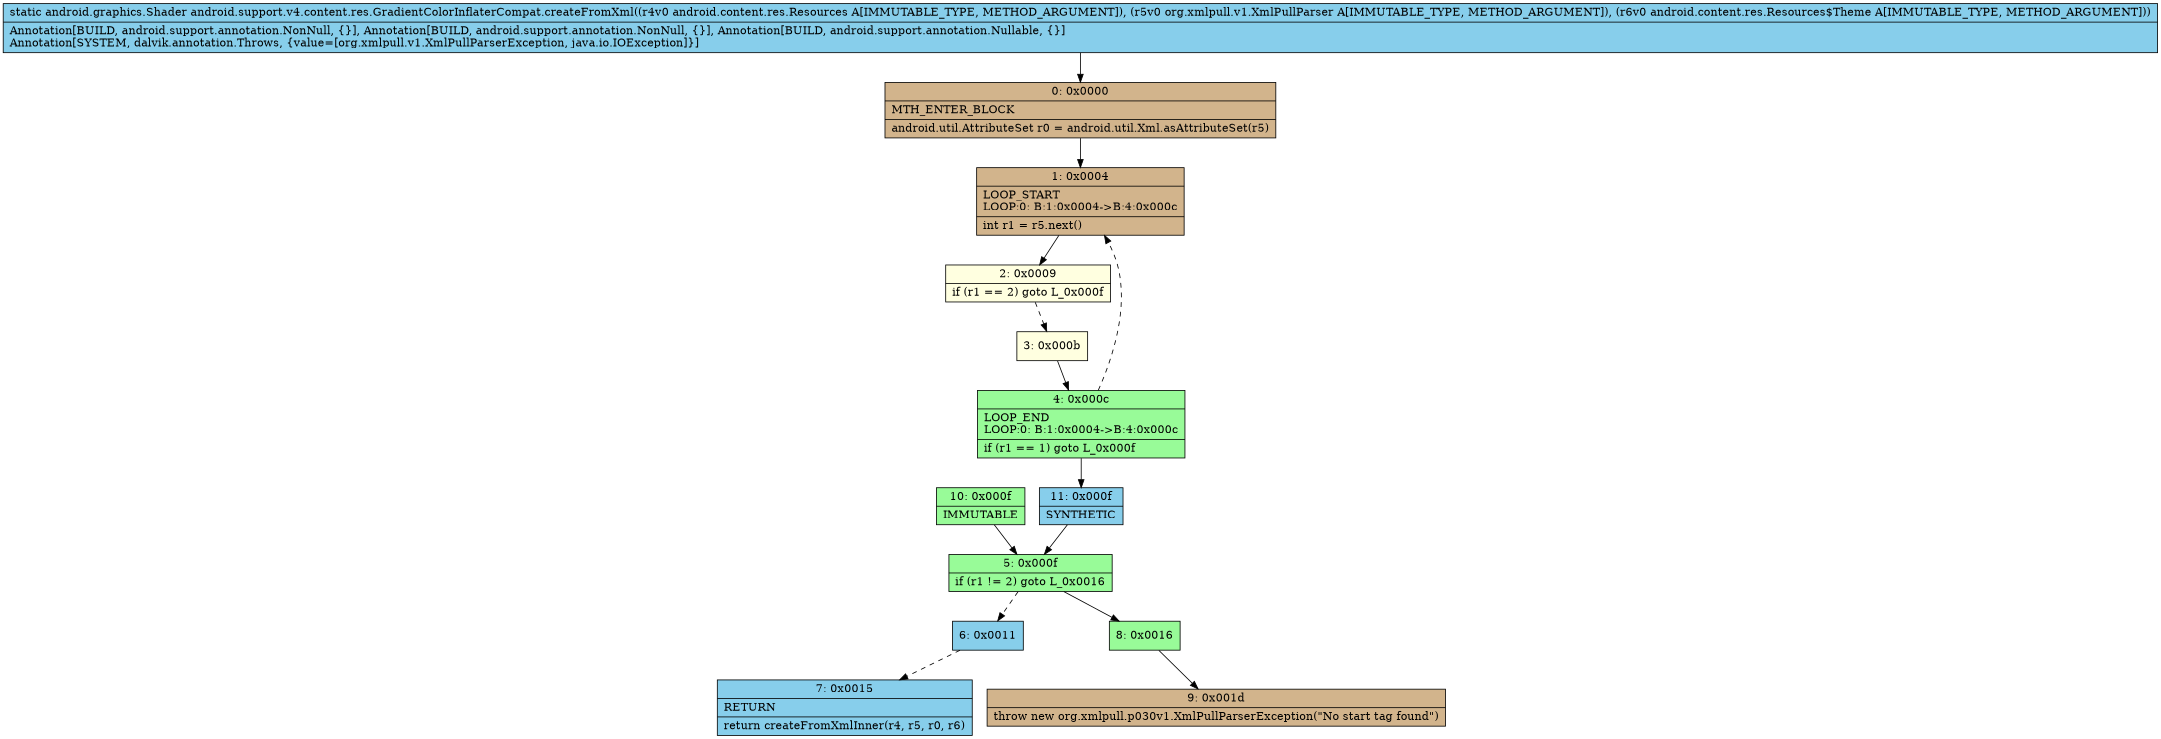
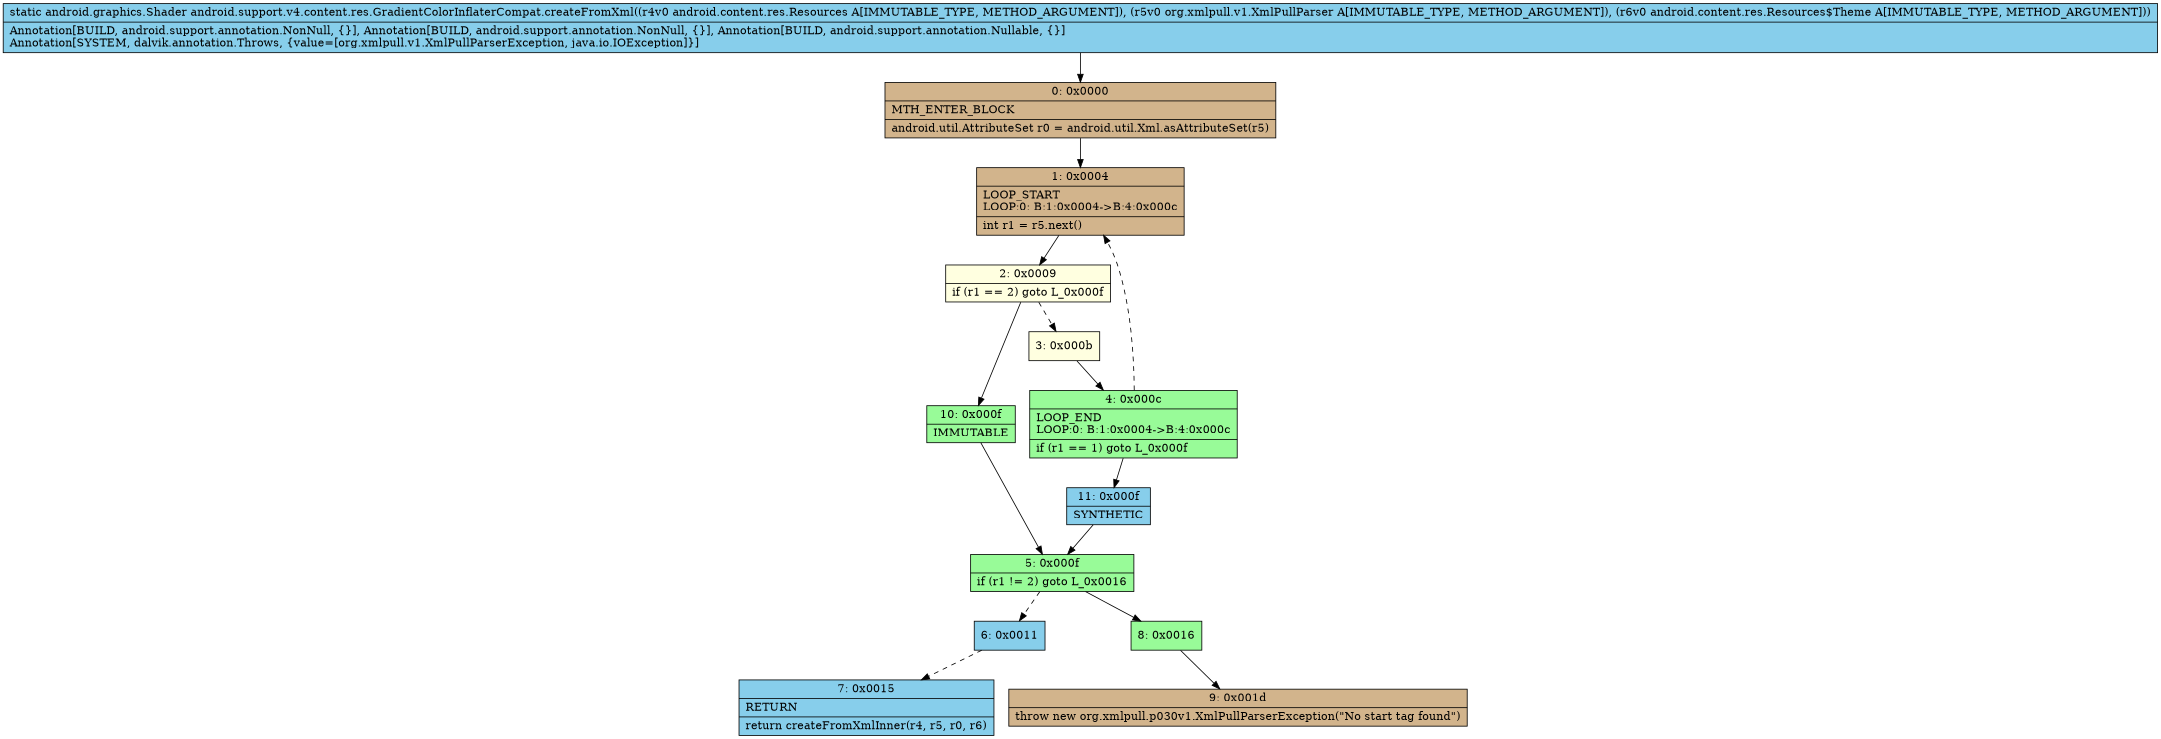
edge "2: 0x0009" -> "10: 0x000f": added
